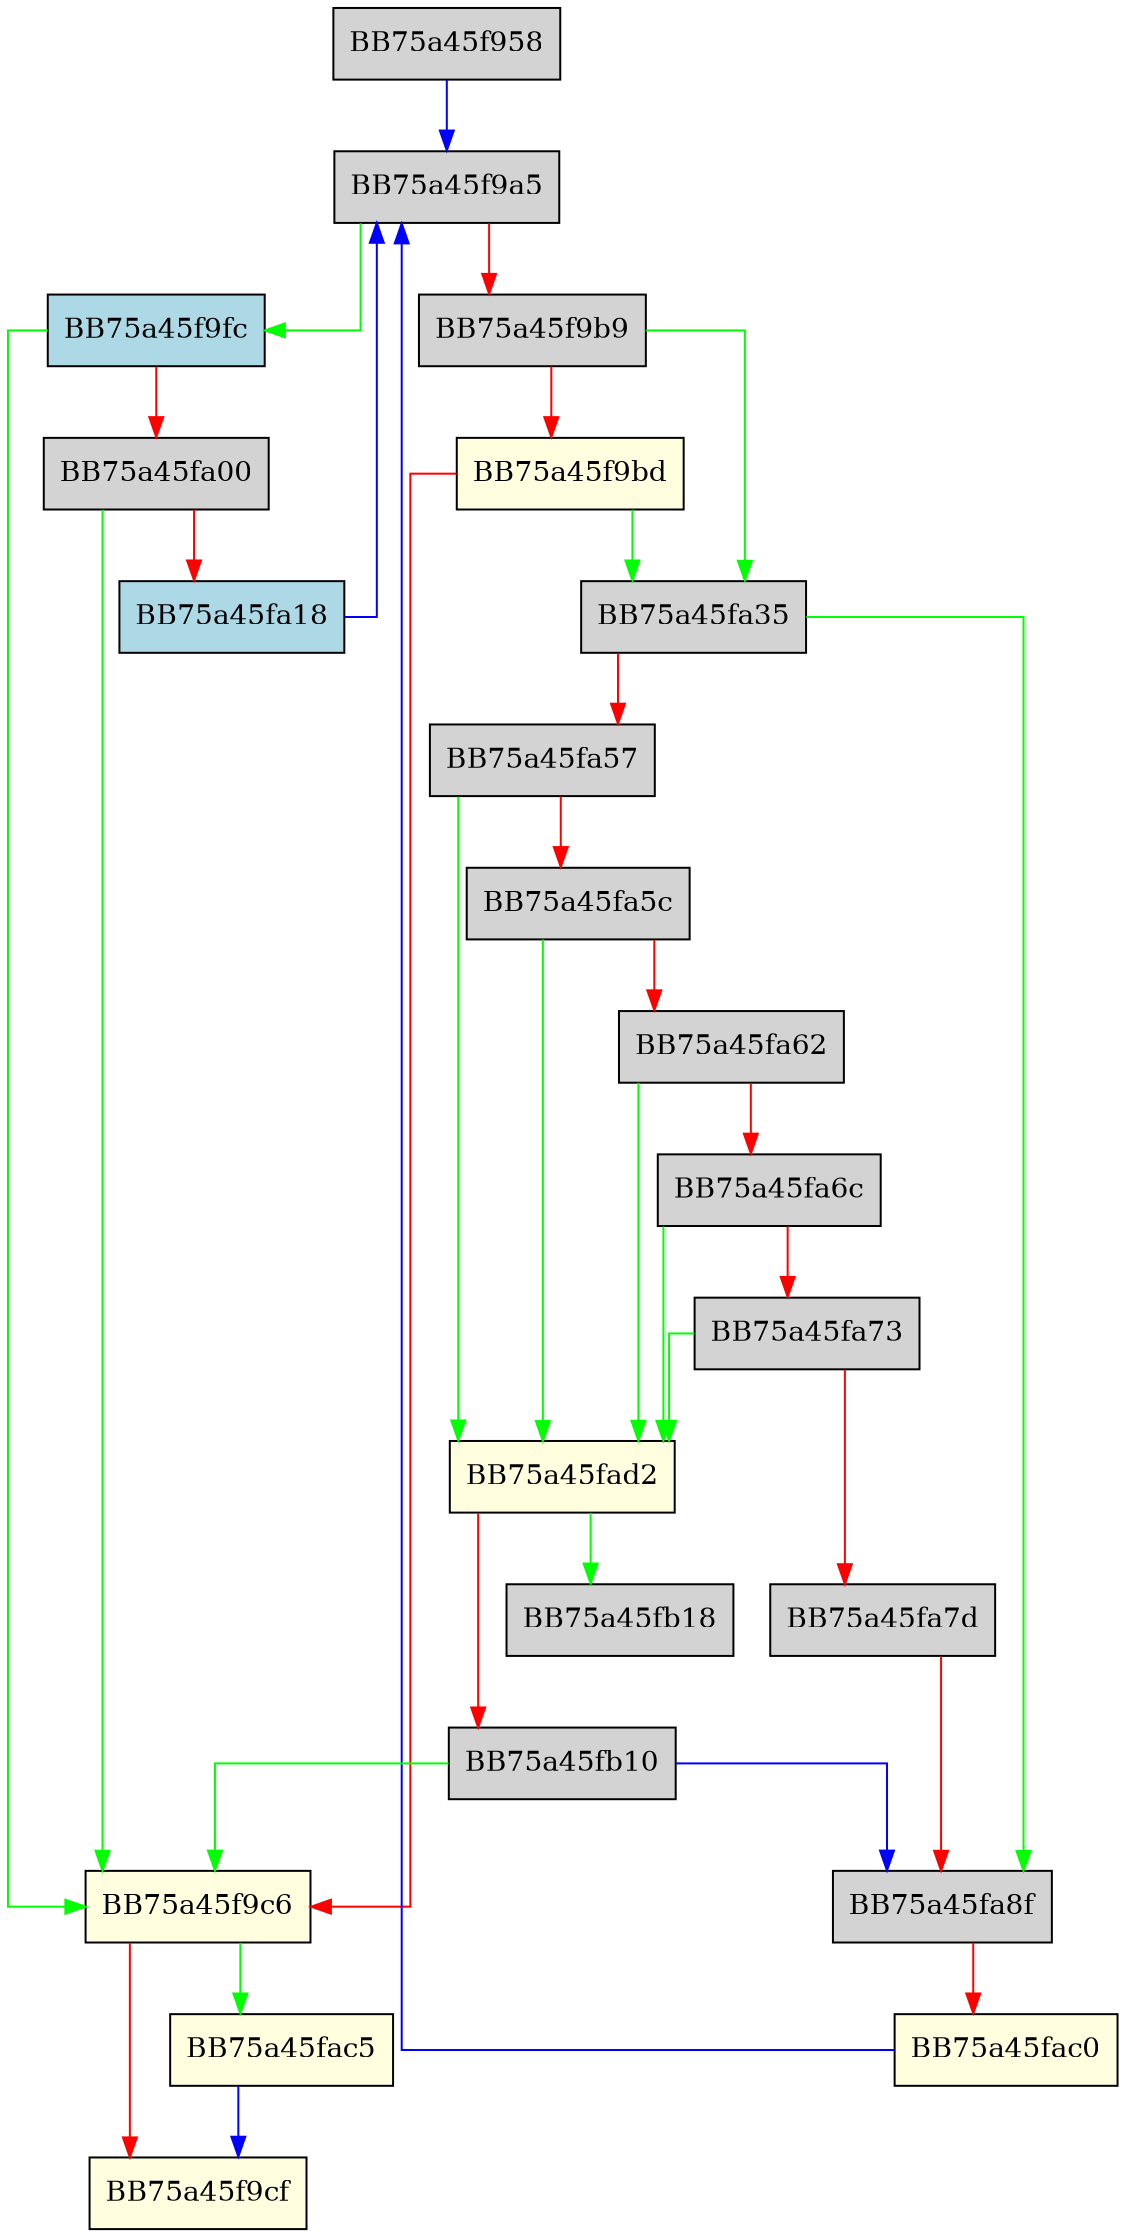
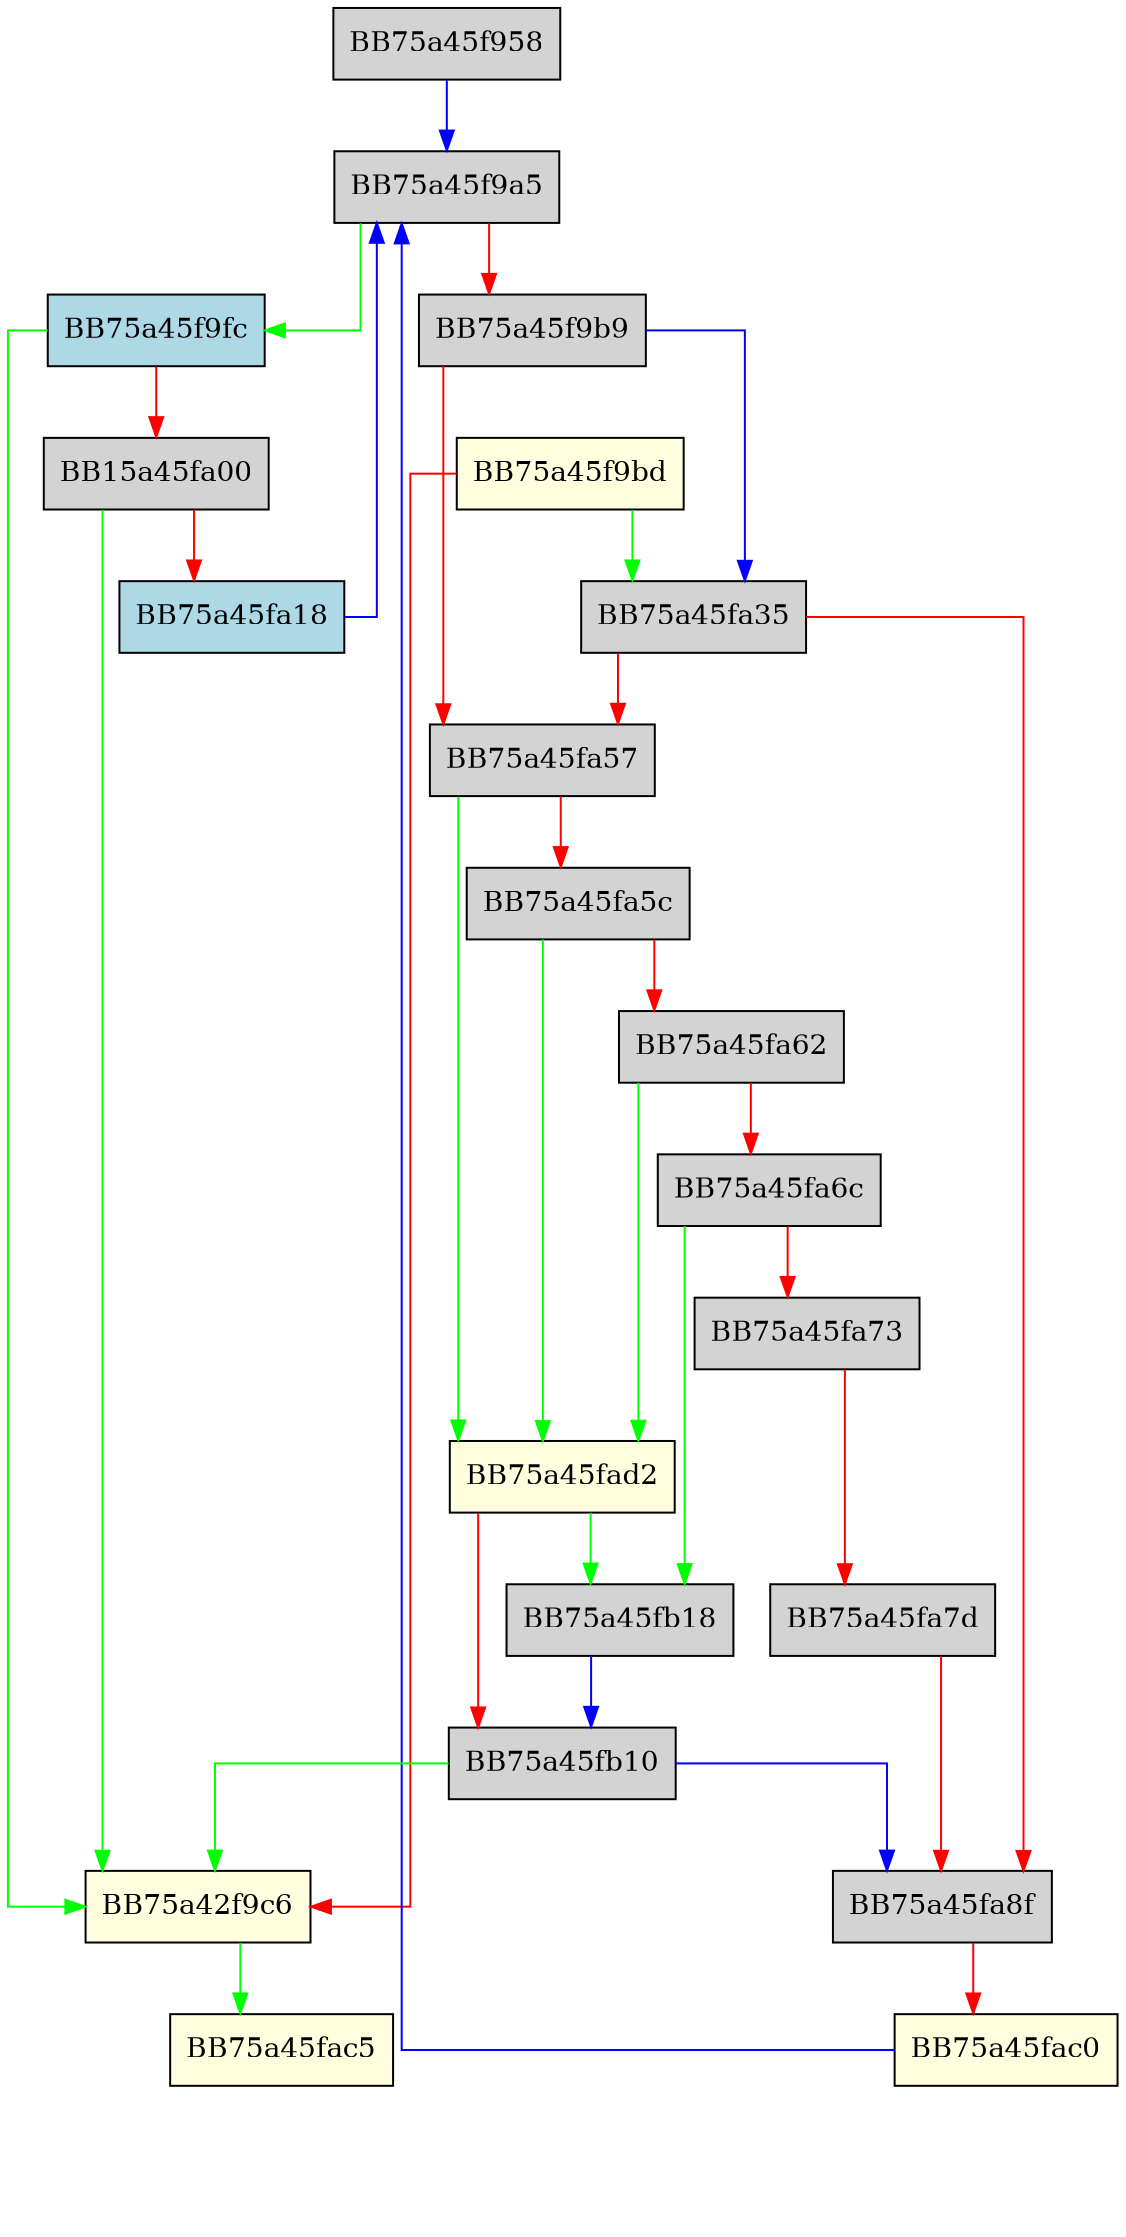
edge "BB75a45f9b9" -> "BB75a45f9bd": now "BB75a45f9b9" -> "BB75a45fa57"
edge "BB75a45f9b9" -> "BB75a45fa35": color green -> blue
node "BB75a45fa00": label "BB75a45fa00" -> "BB15a45fa00"
edge "BB75a45fa35" -> "BB75a45fa8f": color green -> red
edge "BB75a45fa6c" -> "BB75a45fad2": now "BB75a45fa6c" -> "BB75a45fb18"
edge "BB75a45fa73" -> "BB75a45fad2": removed
edge "BB75a45fb18" -> "BB75a45fb10": added
node "BB75a45f9c6": label "BB75a45f9c6" -> "BB75a42f9c6"
node "BB75a45f9cf": removed
